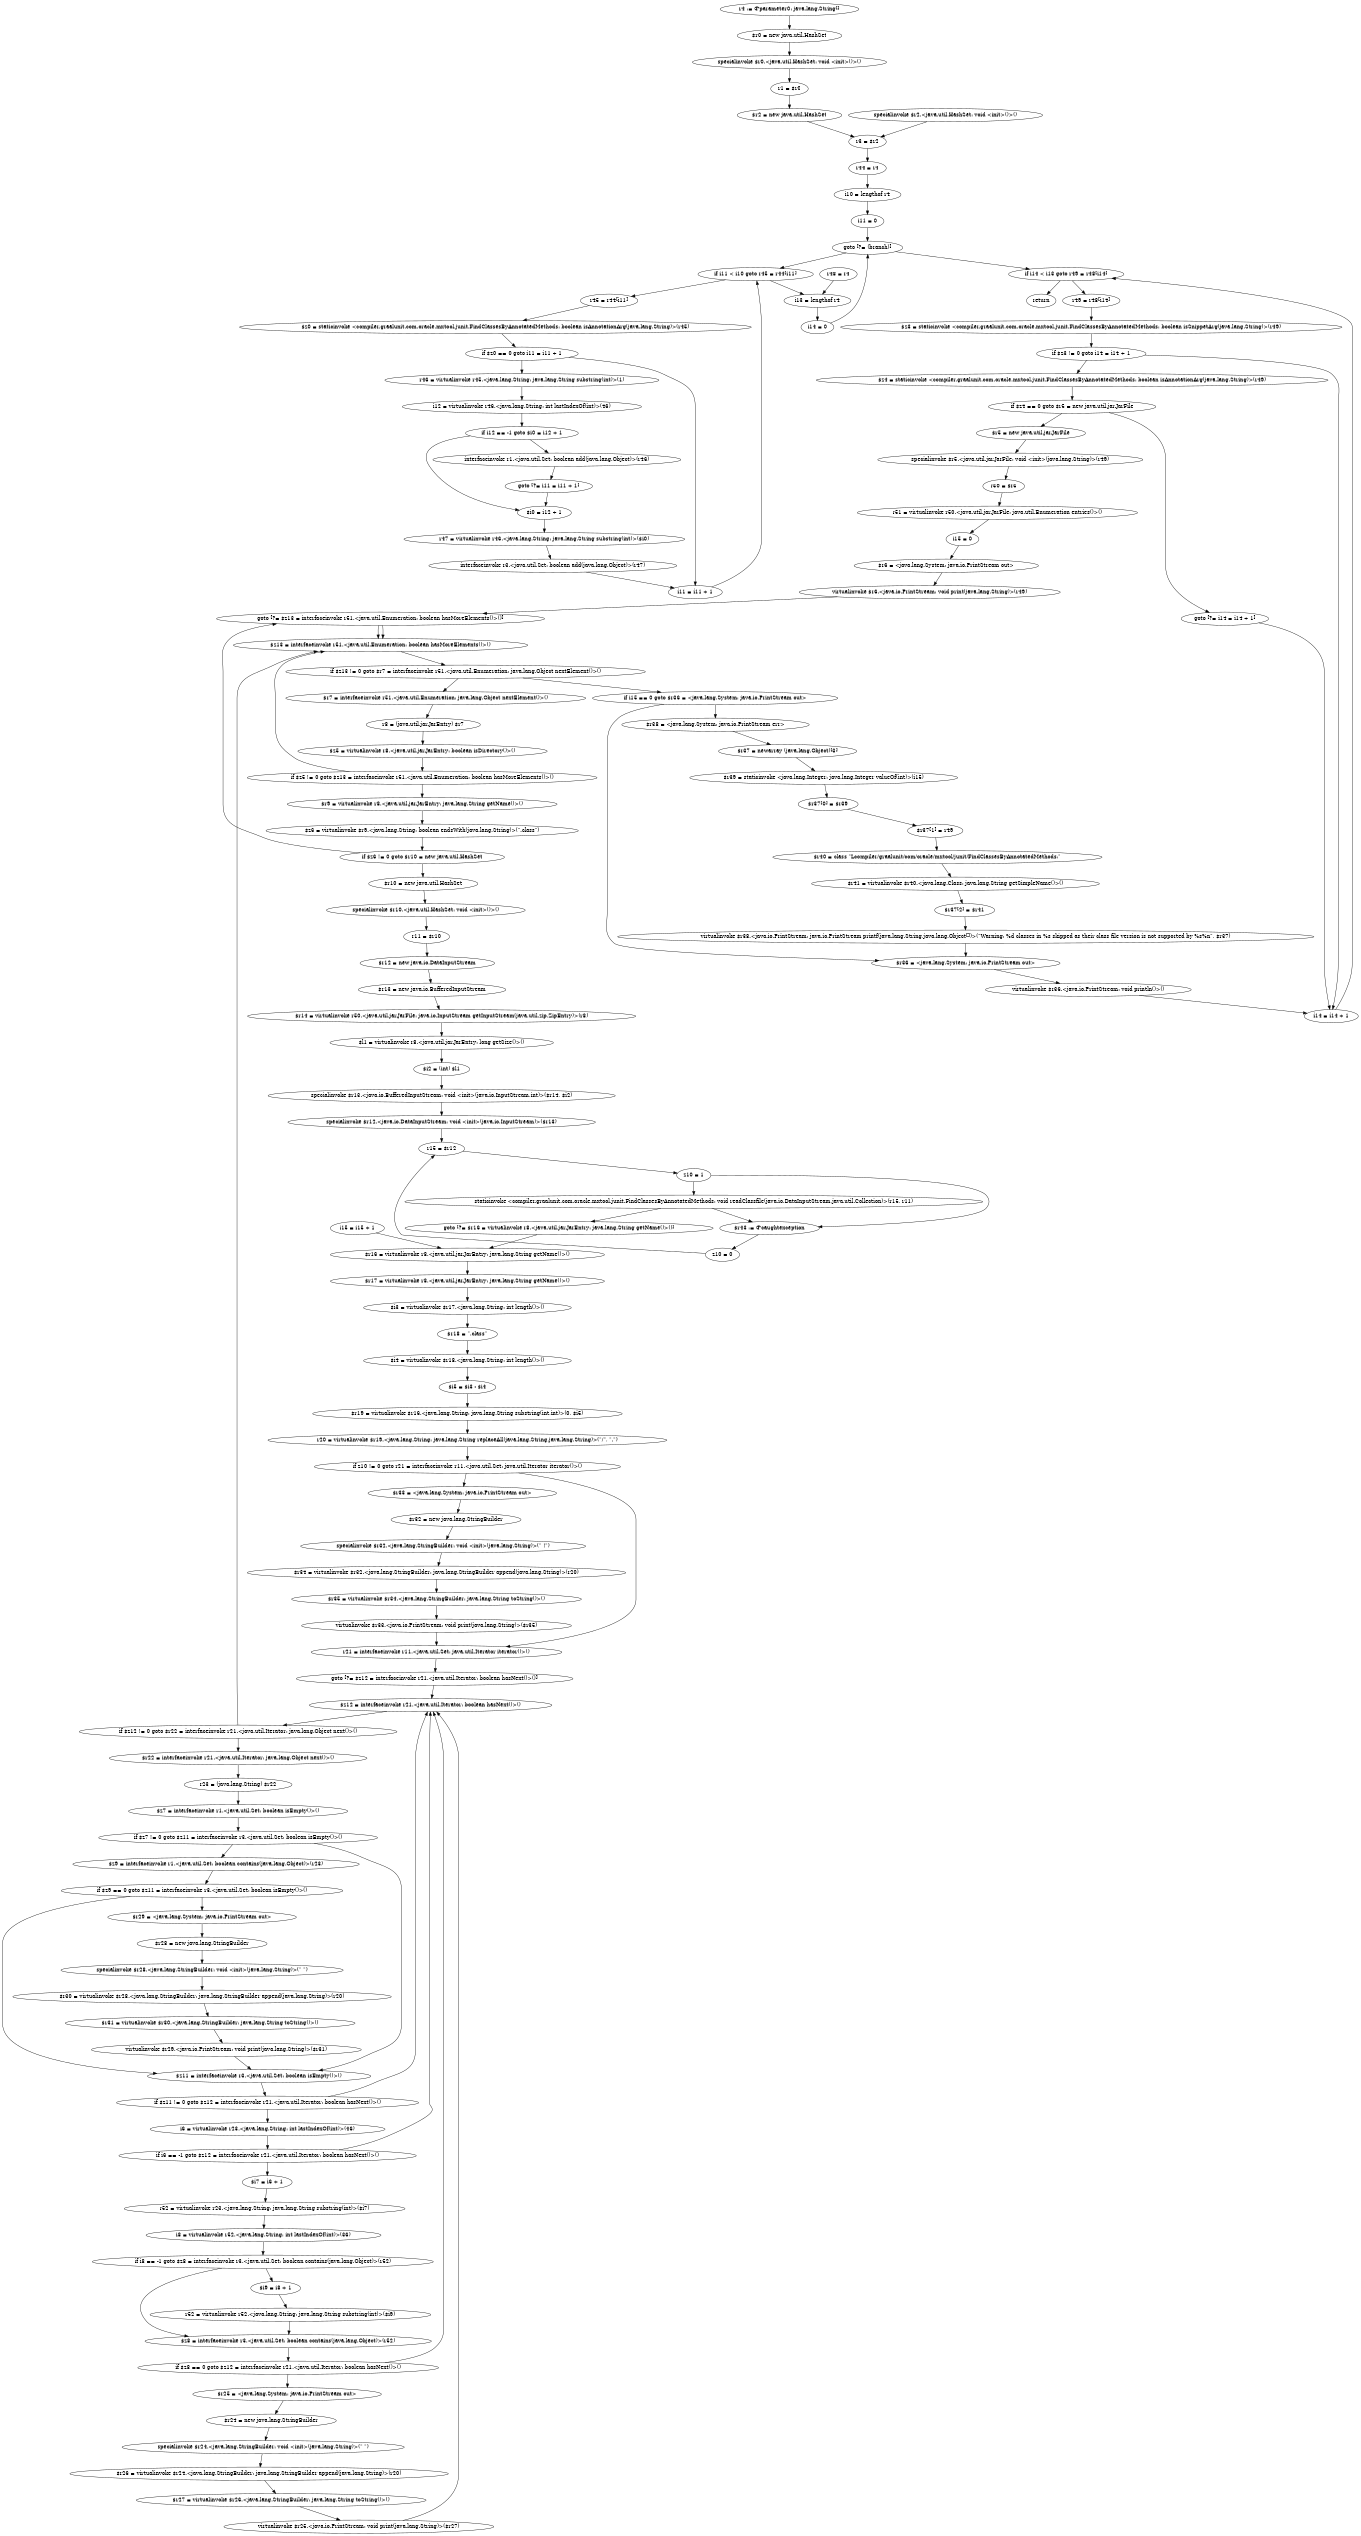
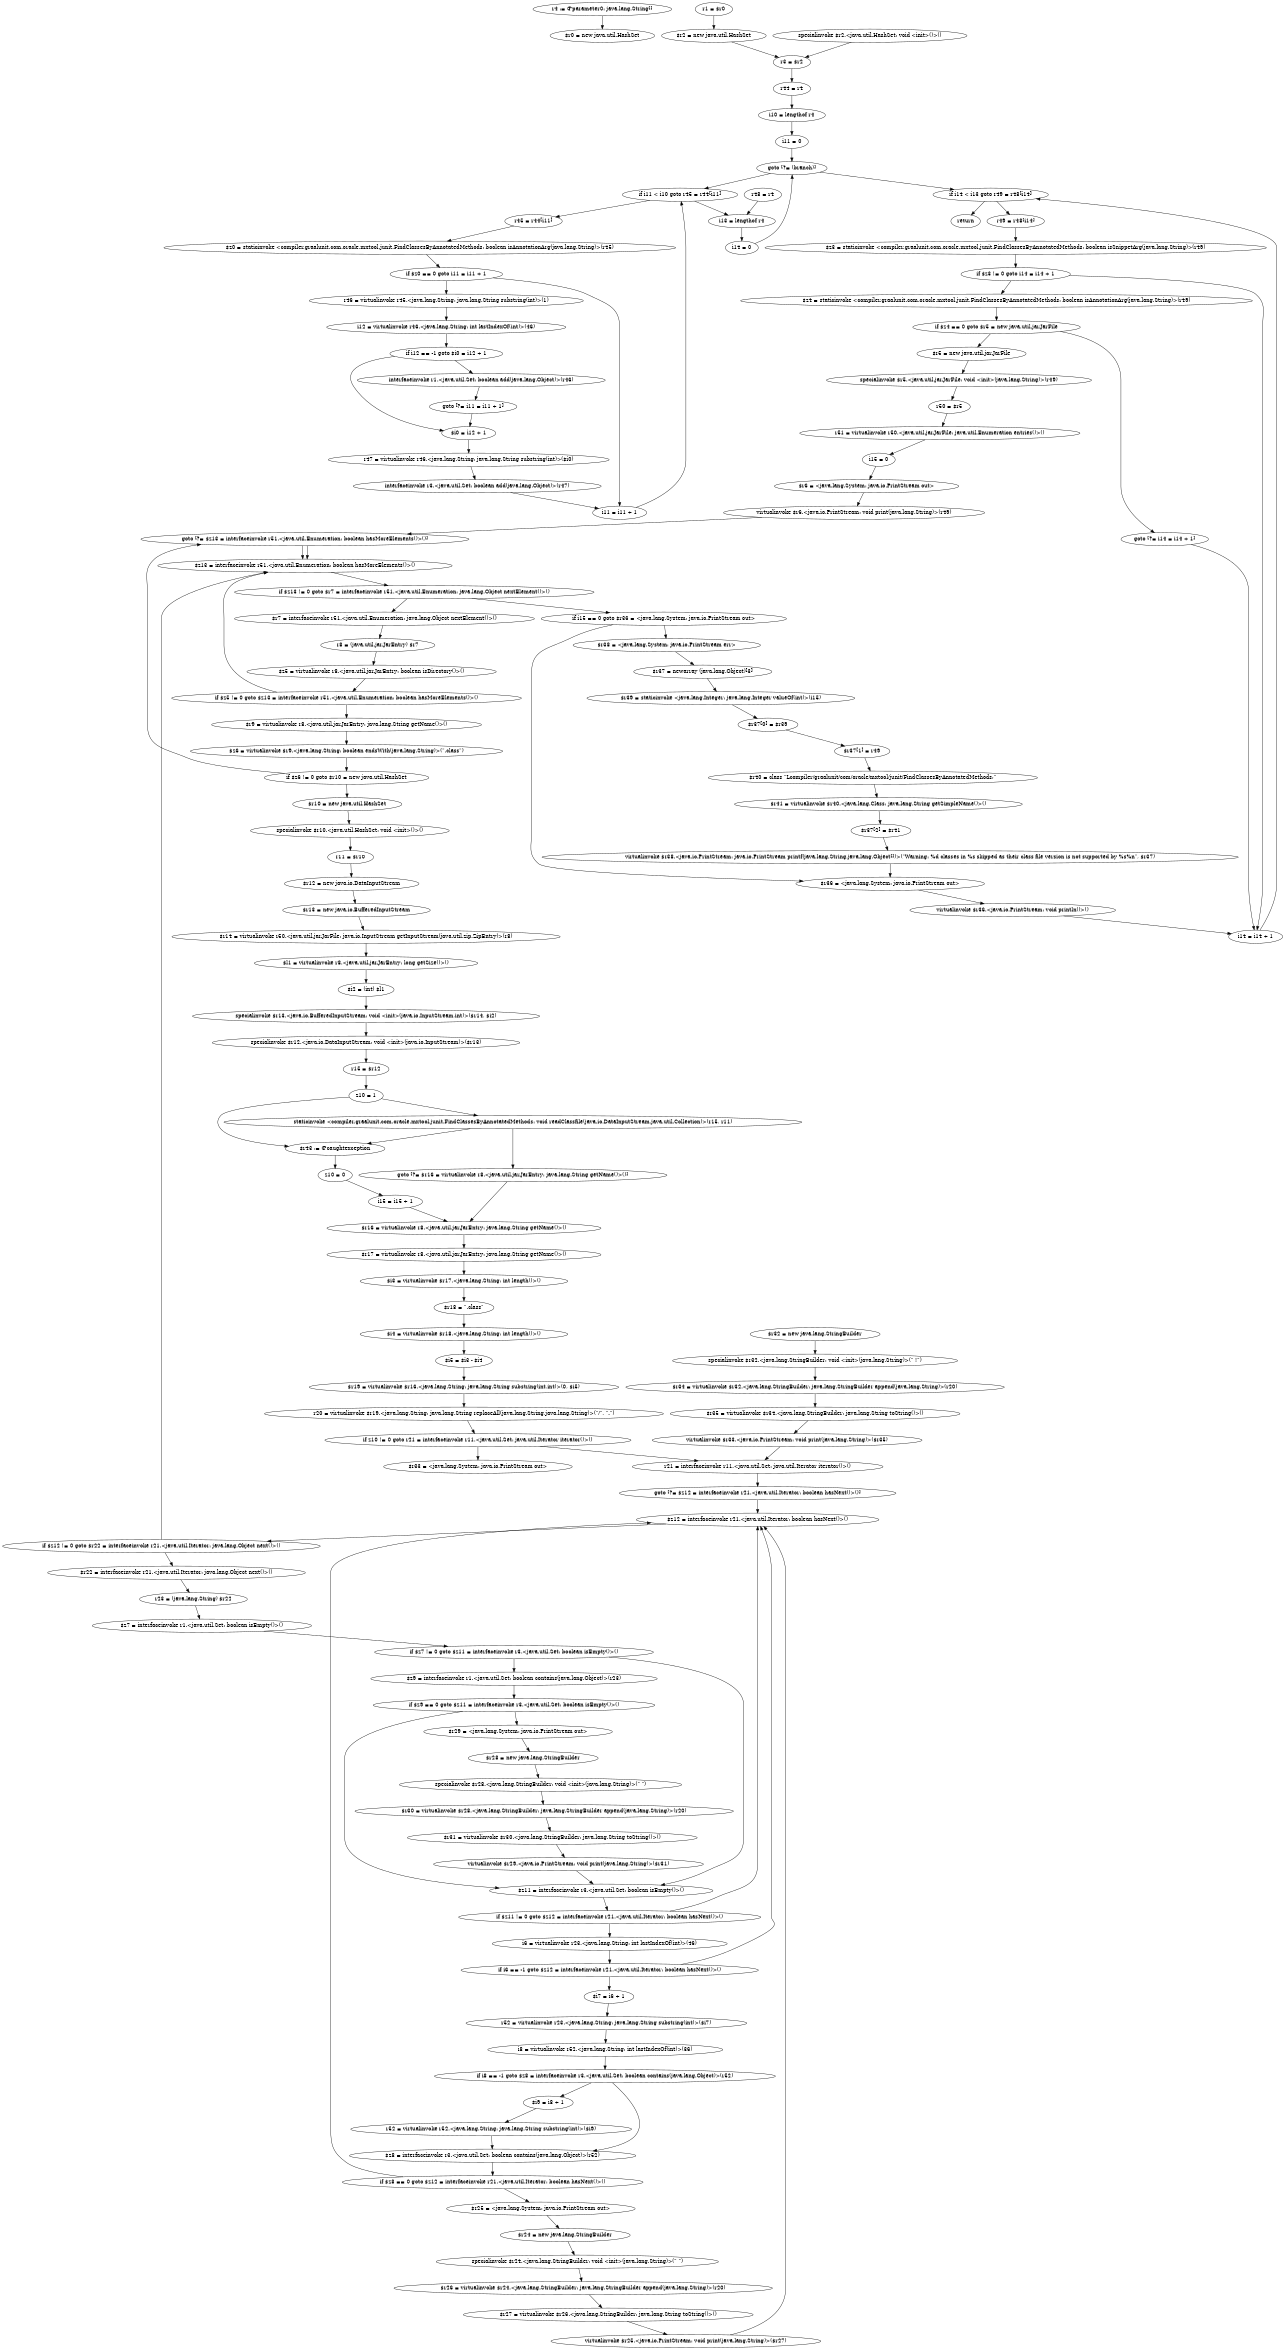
node "specialinvoke $r0.<java.util.HashSet: void <init>()>()": removed
edge "z10 = 0" -> "r15 = $r12": now "z10 = 0" -> "i15 = i15 + 1"
edge "$r33 = <java.lang.System: java.io.PrintStream out>" -> "$r32 = new java.lang.StringBuilder": removed
